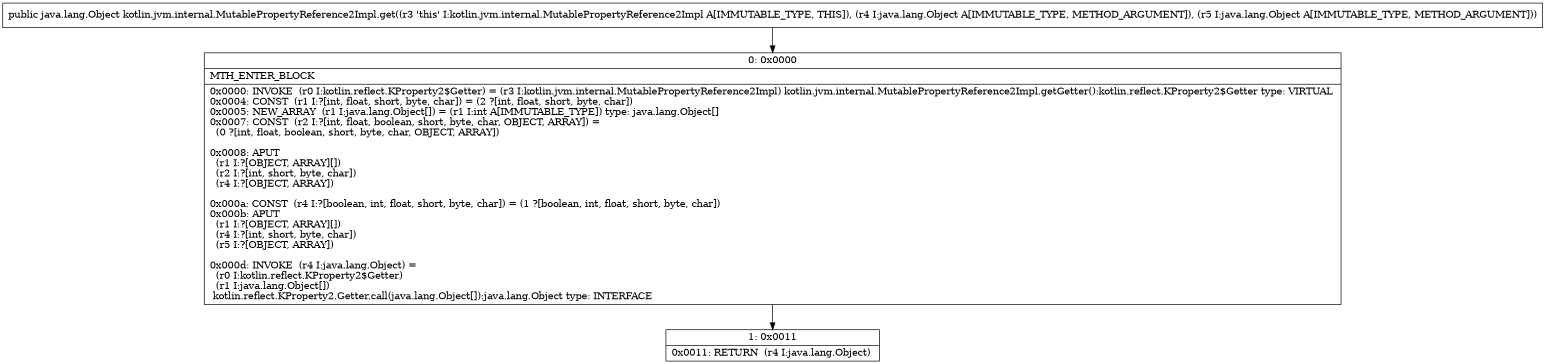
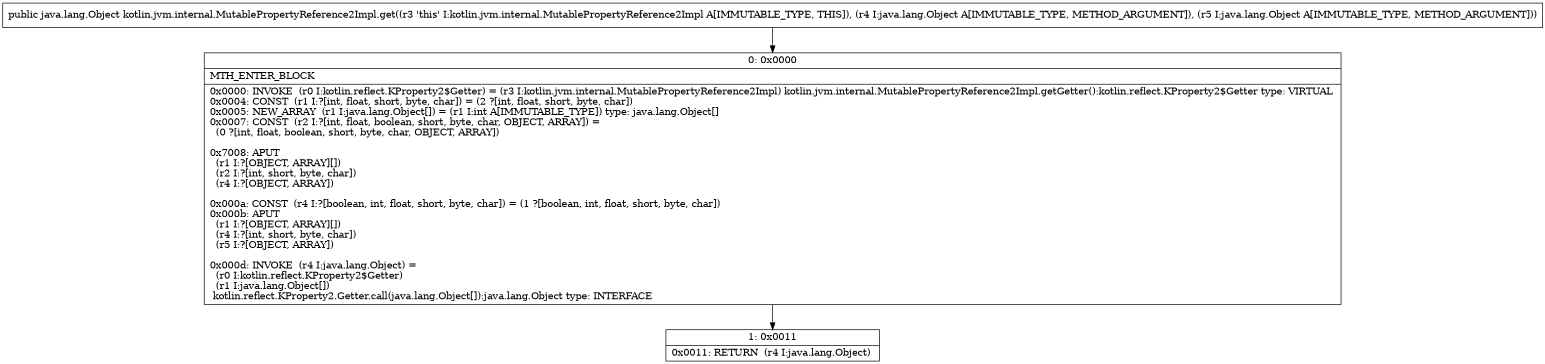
node "0: 0x0000": text "0x0008: APUT" -> "0x7008: APUT"
